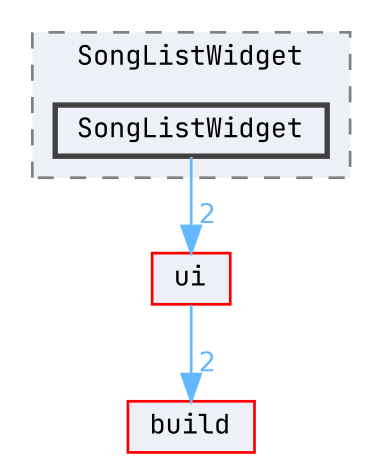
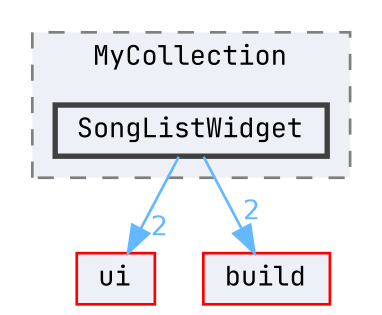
cluster "SongListWidget": label "SongListWidget" -> "MyCollection"
edge "ui" -> "build": now "SongListWidget" -> "build"
